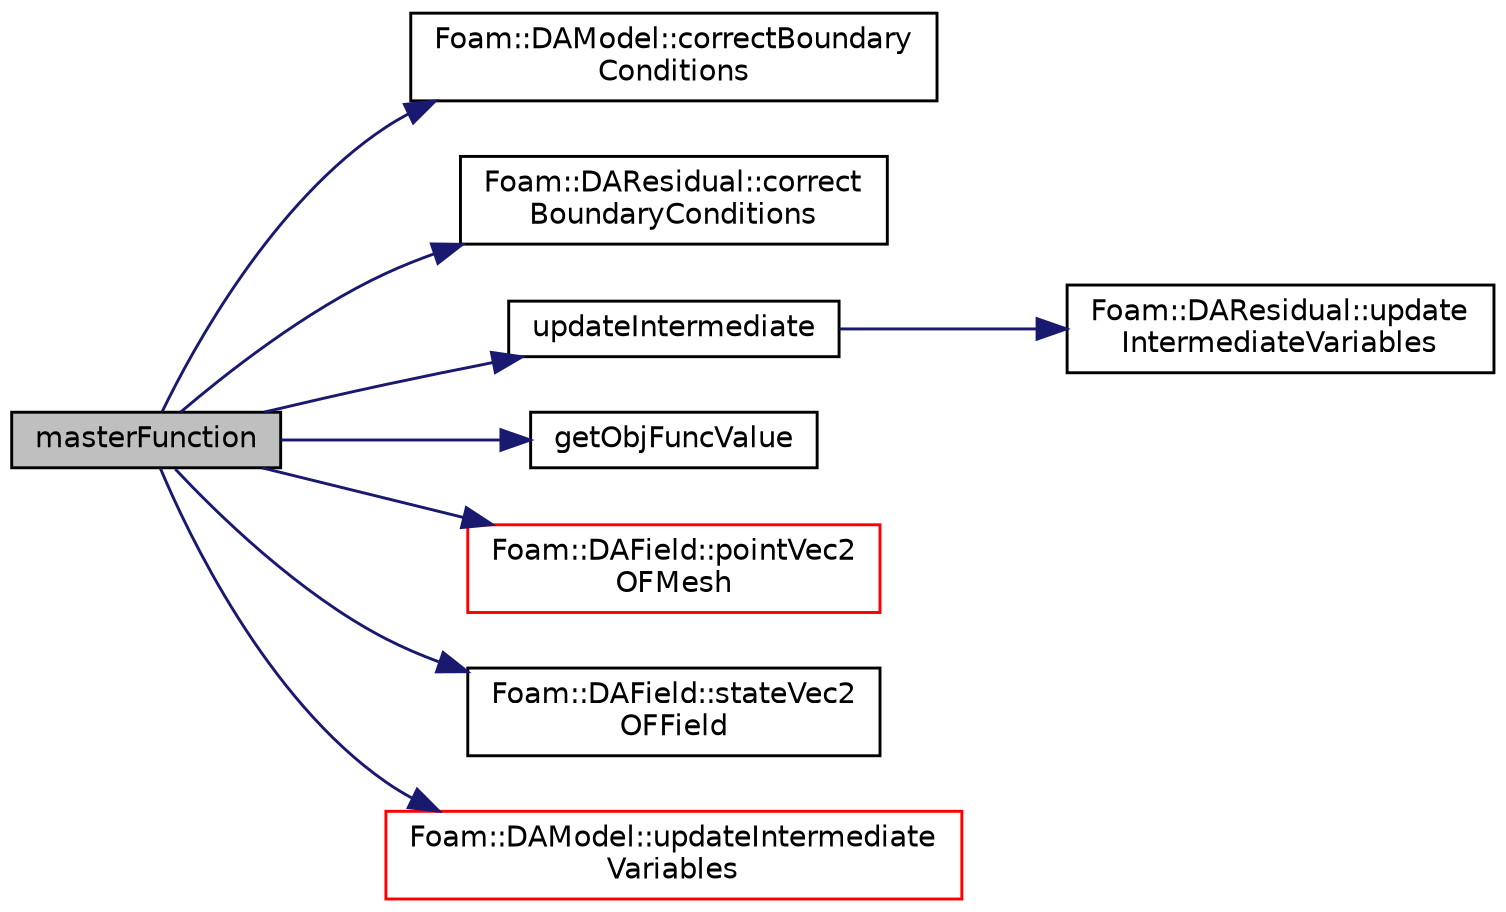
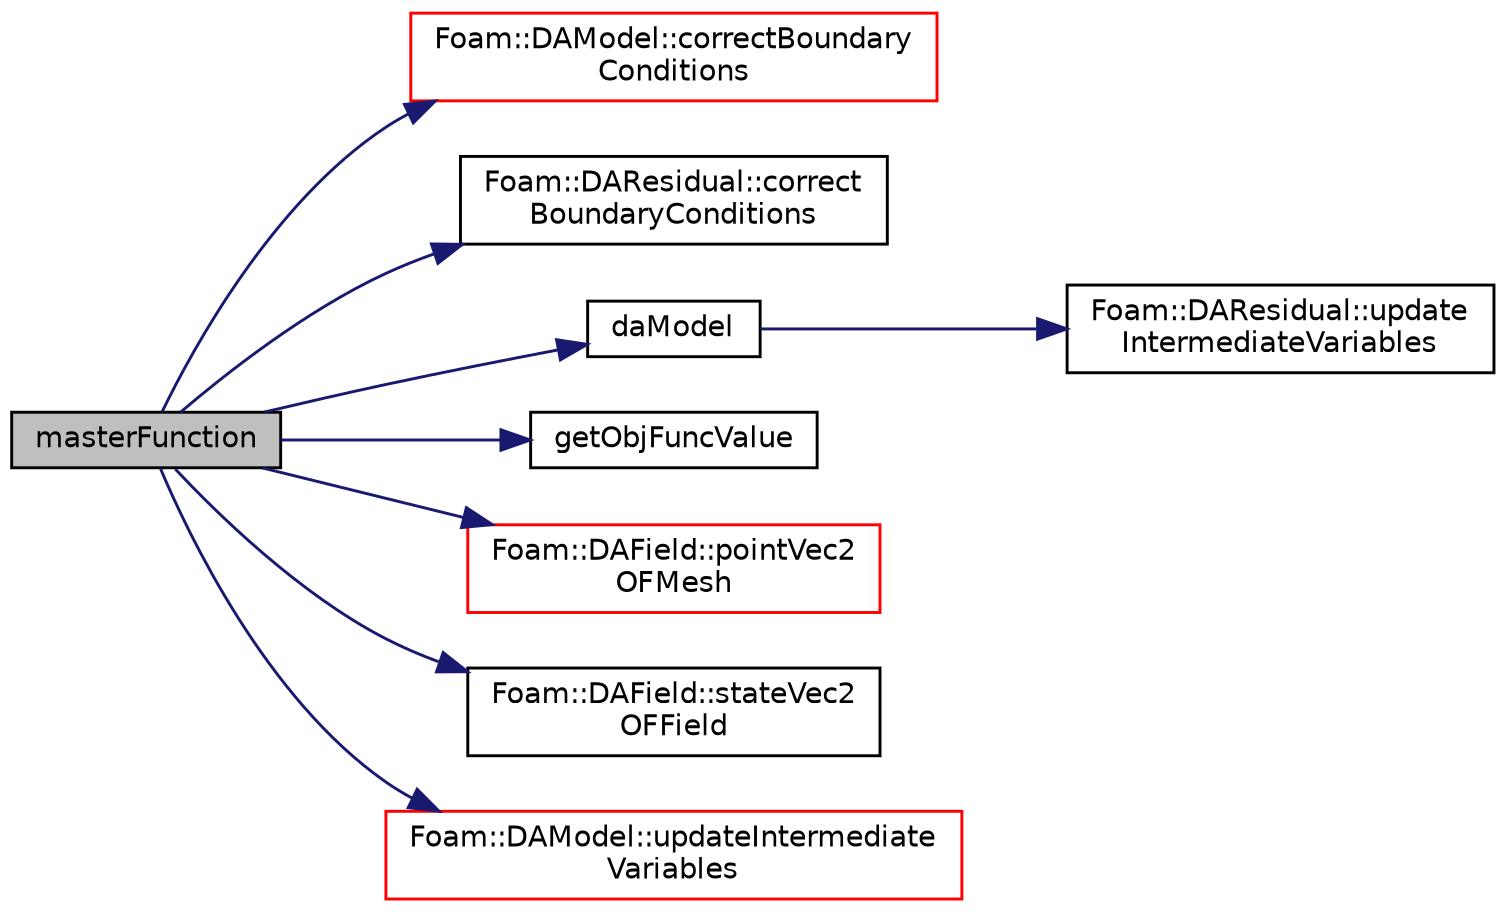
node "Foam::DAModel::correctBoundary Conditions": color black -> red
node "updateIntermediate": label "updateIntermediate" -> "daModel"
